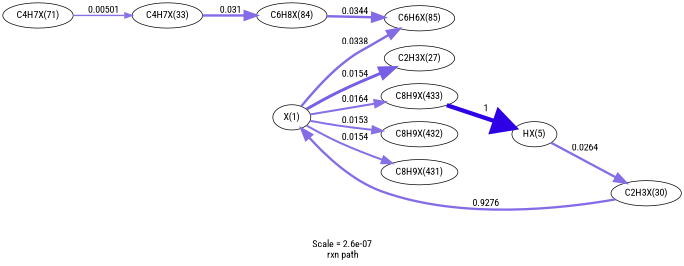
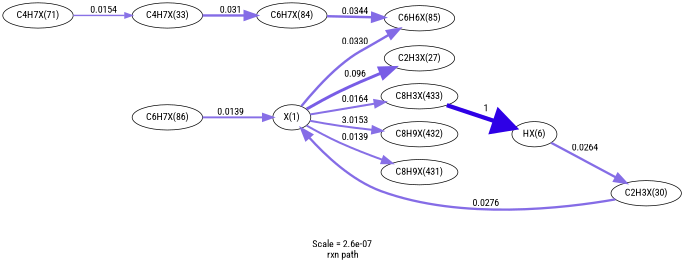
edge "C4H7X(71)" -> "C4H7X(33)": label " 0.00501" -> " 0.0154"
node "C6H8X(84)": label "C6H8X(84)" -> "C6H7X(84)"
edge "X(1)" -> "C6H6X(85)": label " 0.0338" -> " 0.0330"
edge "X(1)" -> "C2H3X(27)": label " 0.0154" -> " 0.096"
node "C8H9X(433)": label "C8H9X(433)" -> "C8H3X(433)"
node "C6H7X(86)": added
edge "X(1)" -> "C8H9X(432)": label " 0.0153" -> " 3.0153"
node "HX(5)": label "HX(5)" -> "HX(6)"
edge "X(1)" -> "C8H9X(431)": label " 0.0154" -> " 0.0139"
edge "C2H3X(30)" -> "X(1)": label " 0.9276" -> " 0.0276"
